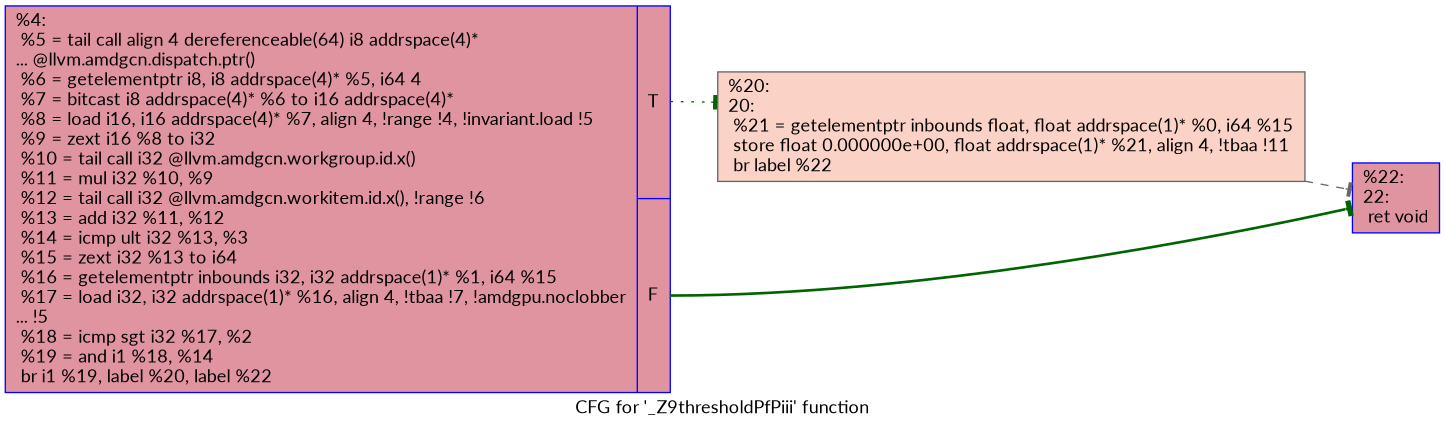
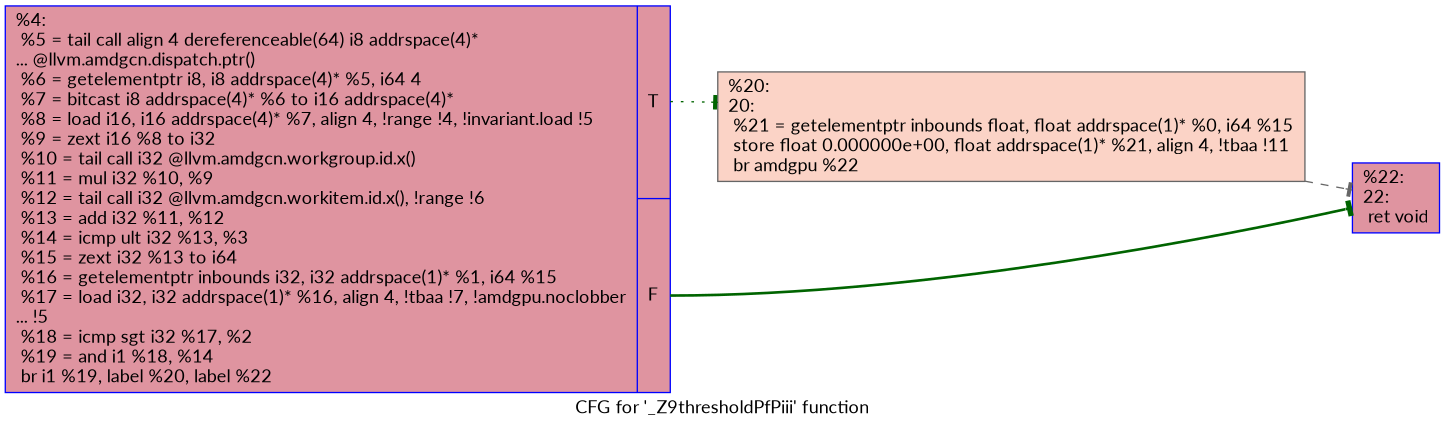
node "%20:": text "br label %22" -> "br amdgpu %22"
